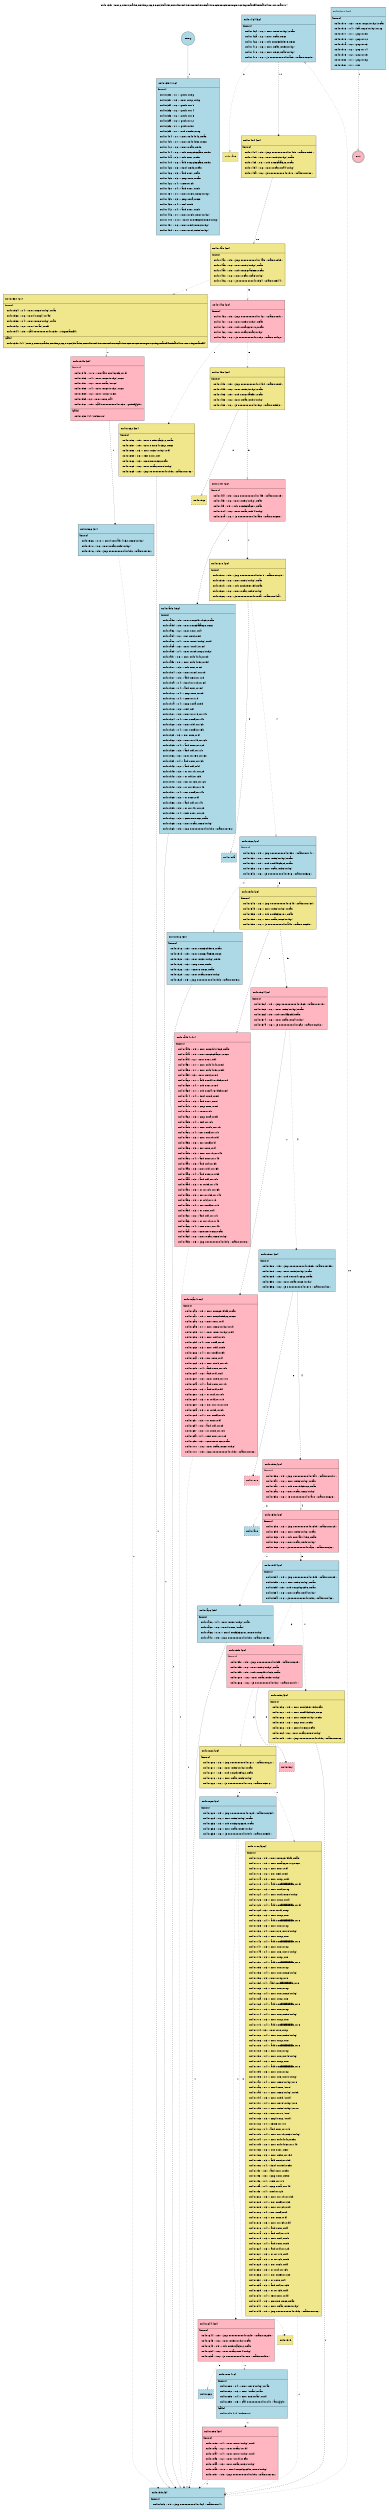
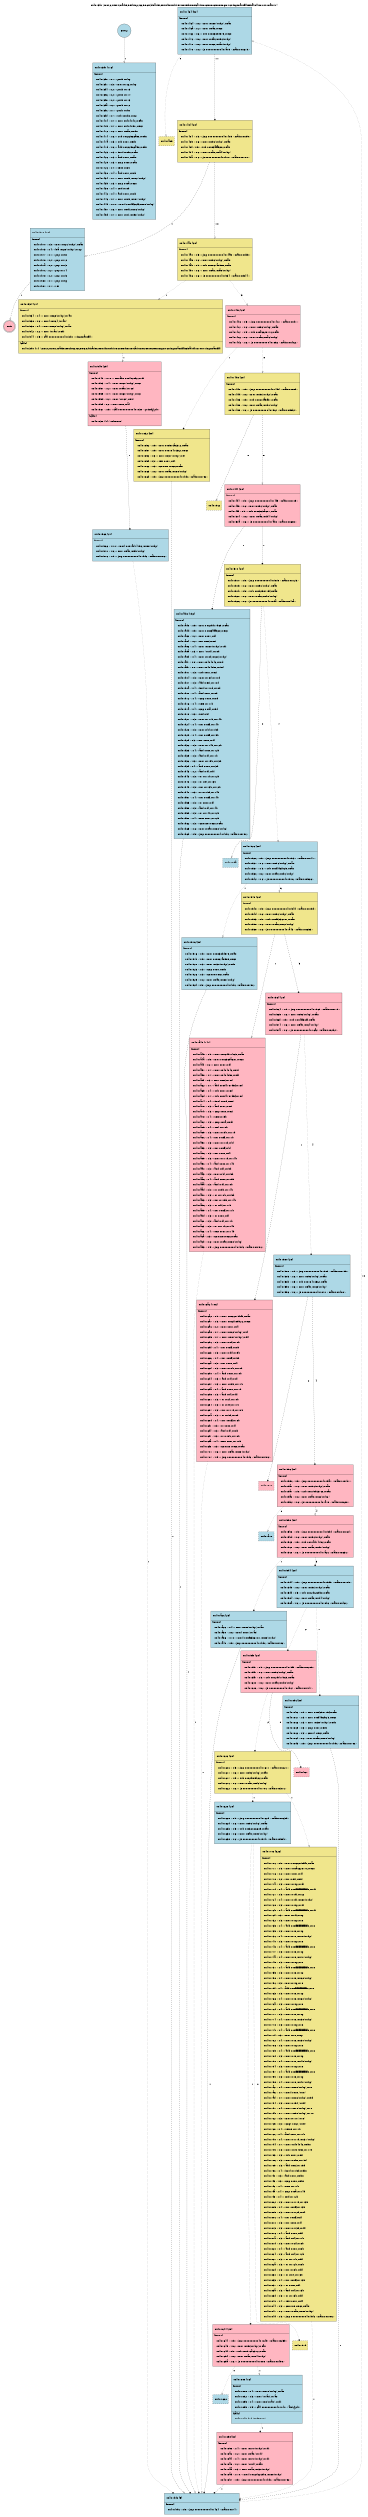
edge "0x401484 [28]" -> "0x401b70 [18]": added, label "1"
edge "0x4015f0 [28]" -> "0x40160c [28]": arrowhead onormal -> dot
node "0x4018bc [30]": fillcolor khaki -> lightblue
